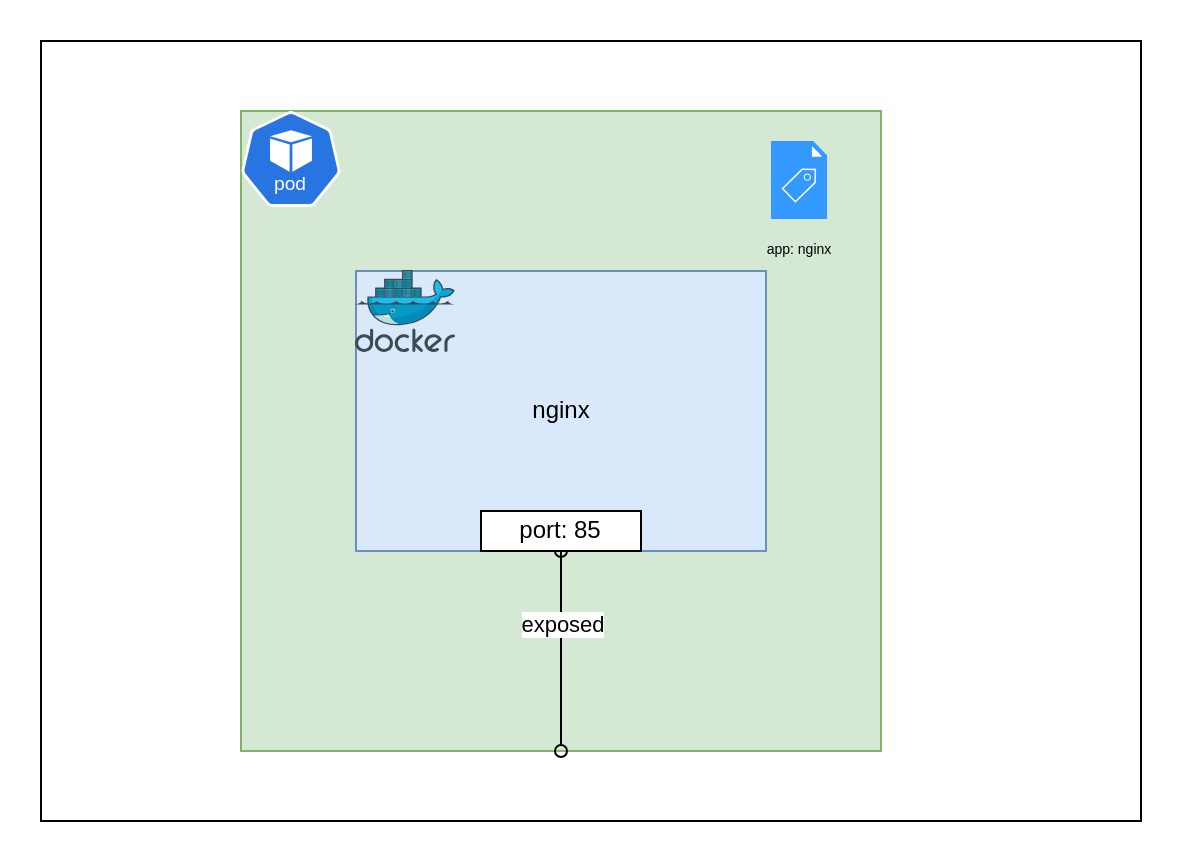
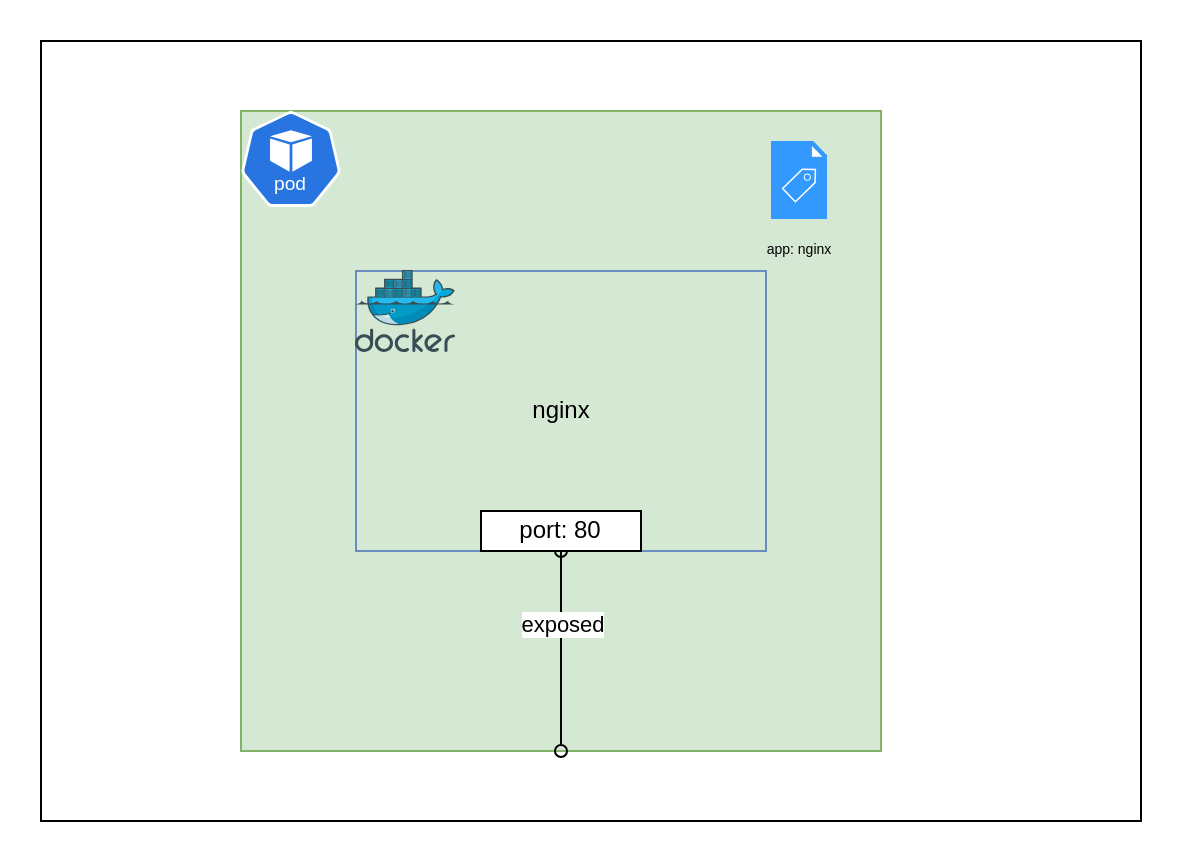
node "nginx": fillcolor #dae8fc -> #d5e8d4
node "port: 85": label "port: 85" -> "port: 80"
